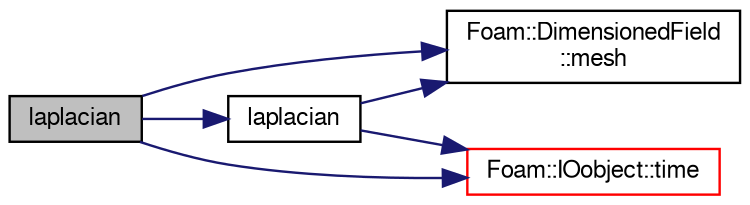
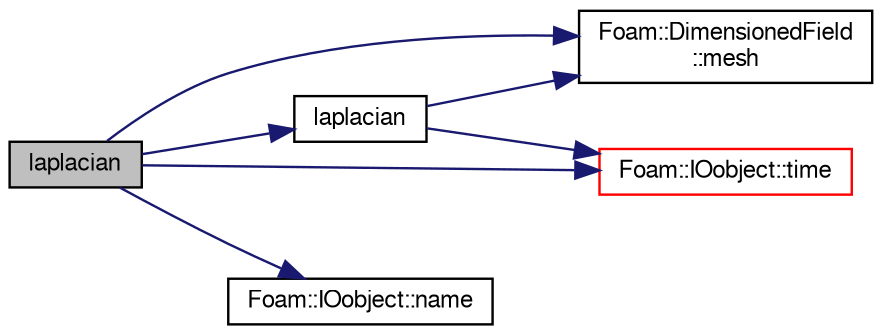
node "Foam::IOobject::name": added
